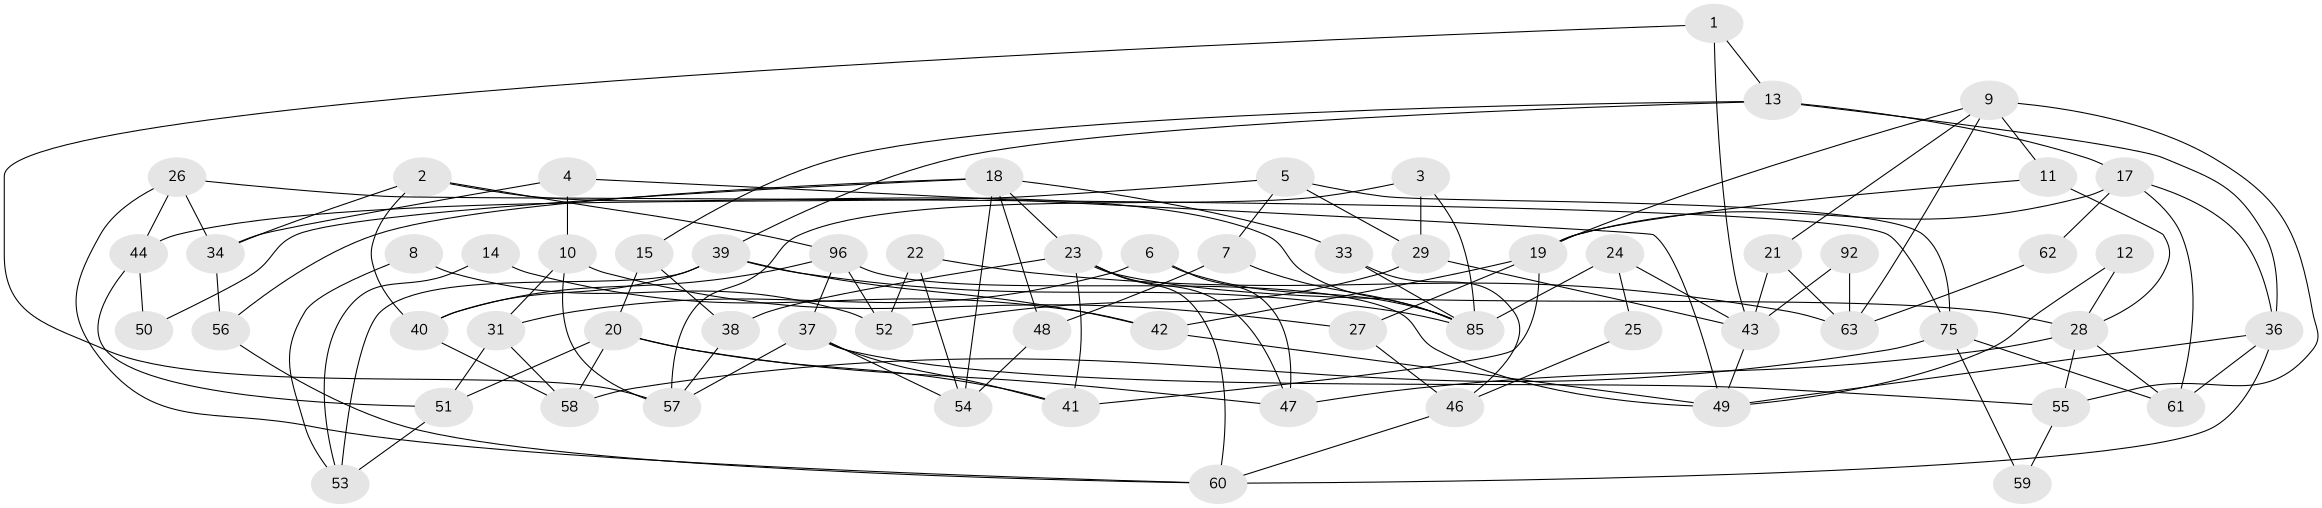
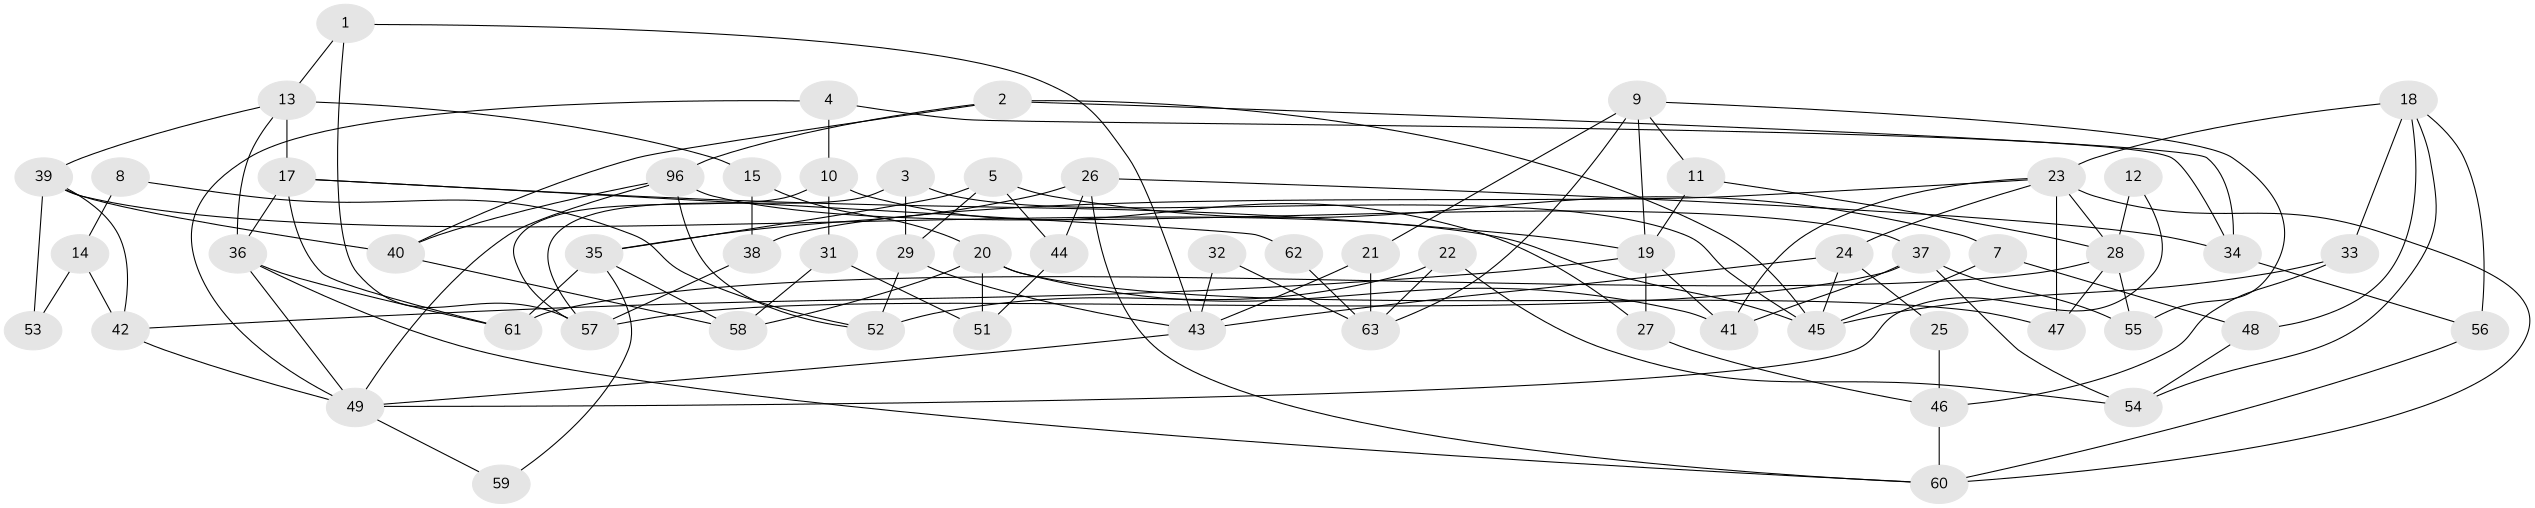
edge "23" -- "24": added
node "6": removed
node "92": label "92" -> "32"
node "50": removed
node "85": label "85" -> "45"
node "75": label "75" -> "35"
edge "8" -- "53": now "8" -- "14"
edge "51" -- "53": removed
edge "55" -- "59": now "49" -- "59"
